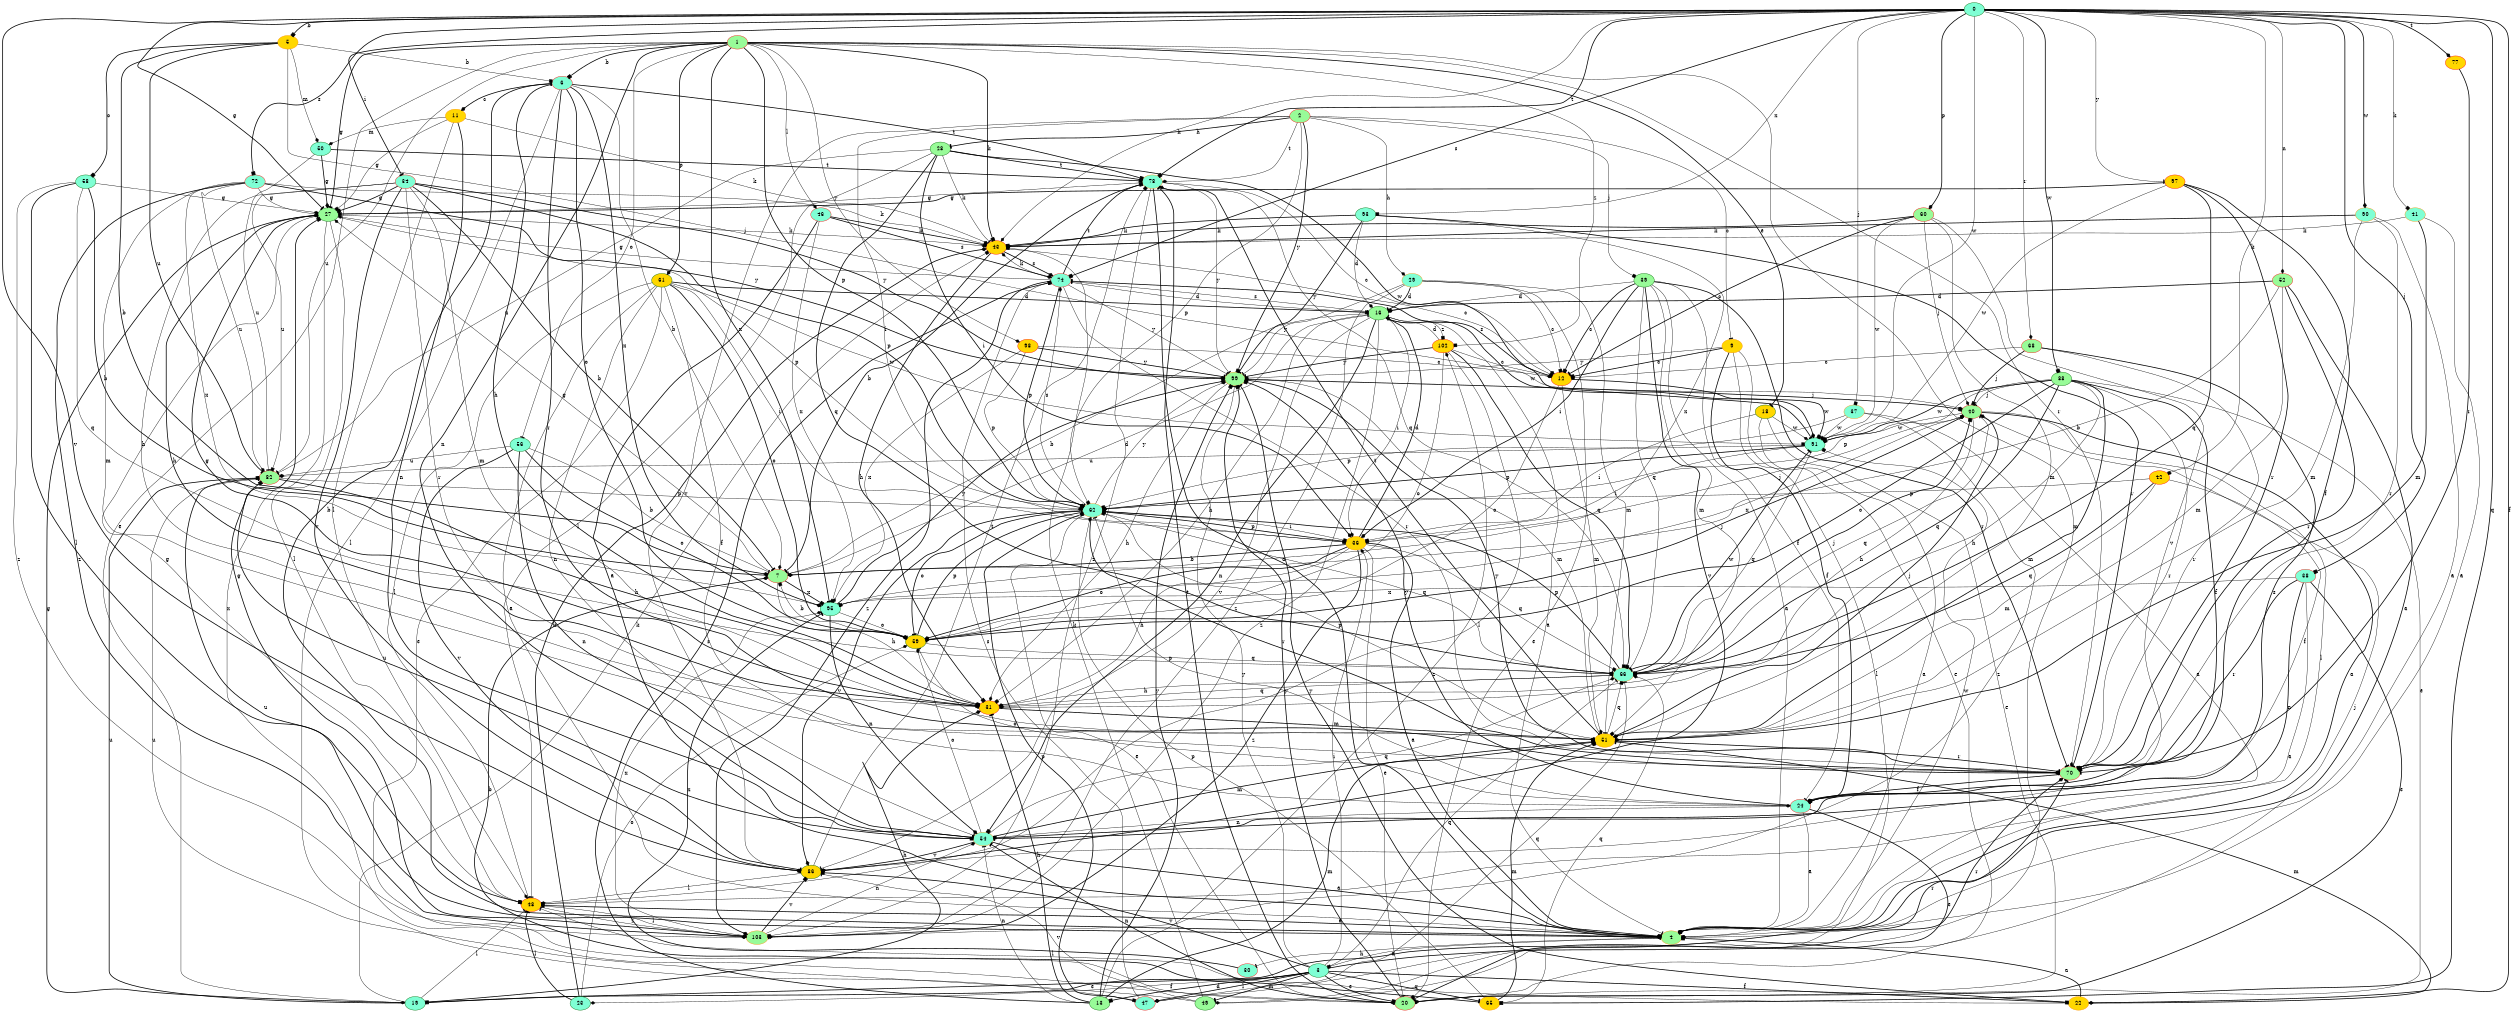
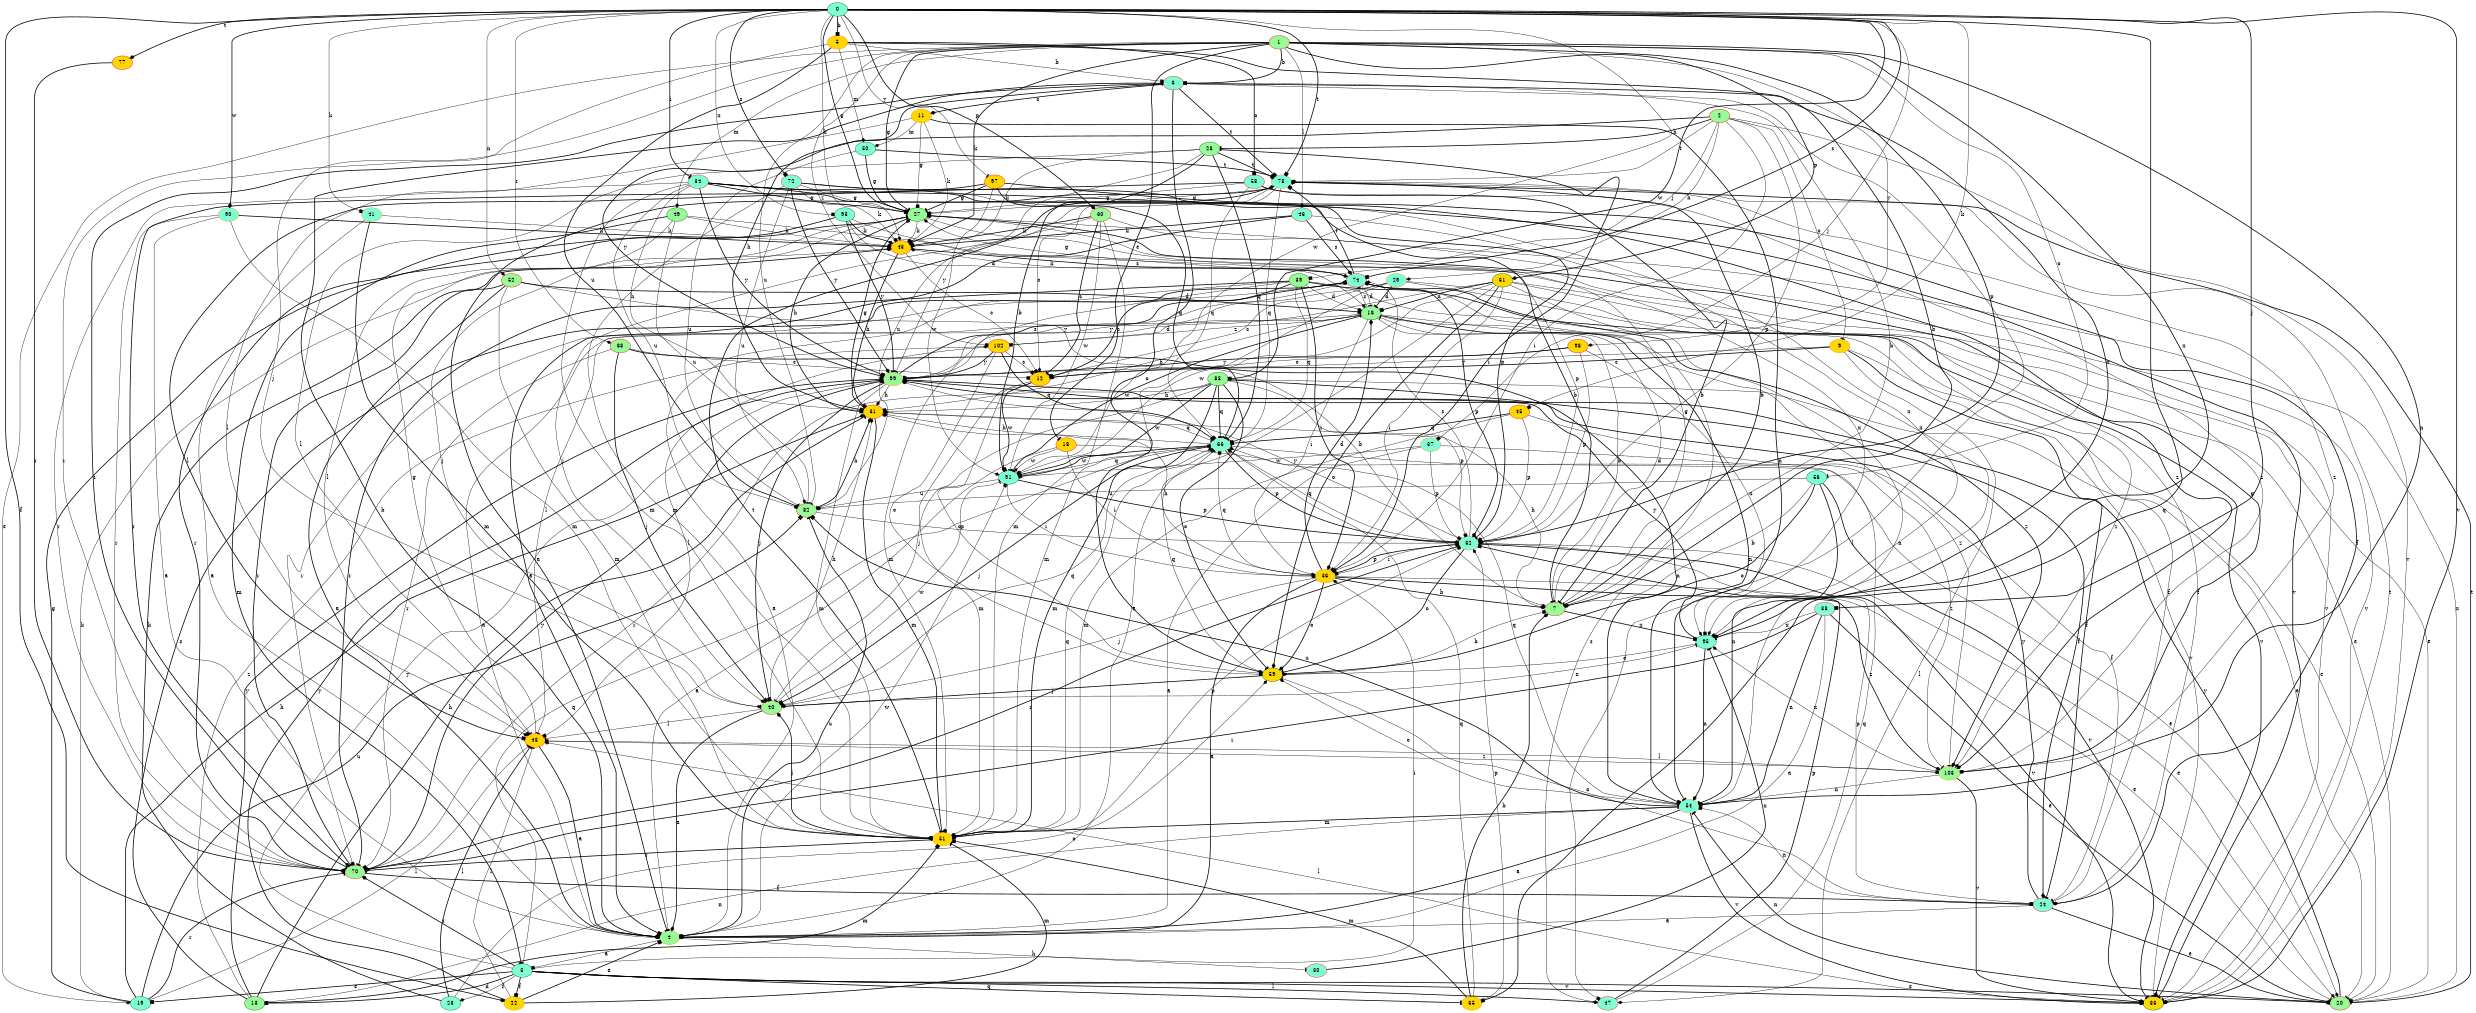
node "58": color darkgreen -> red
edge "12" -> "74": now "99" -> "74"
edge "28" -> "91": label "w" -> "b"
node "18": color darkgreen -> red
node "42": label "42" -> "45"
edge "59" -> "62": removed, label "p"
edge "68" -> "54": label "s" -> "n"
edge "3" -> "49": reversed
